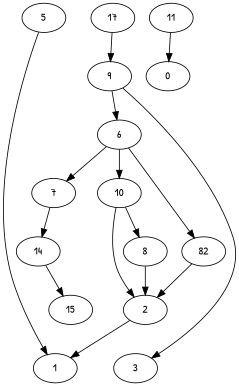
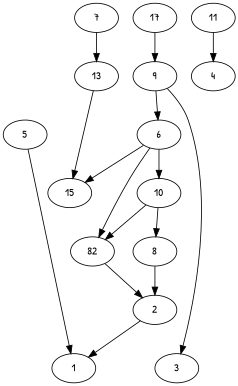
node "0": label "0" -> "4"
edge "6" -> "7": now "6" -> "15"
node "14": label "14" -> "13"
edge "10" -> "2": now "10" -> "82"
